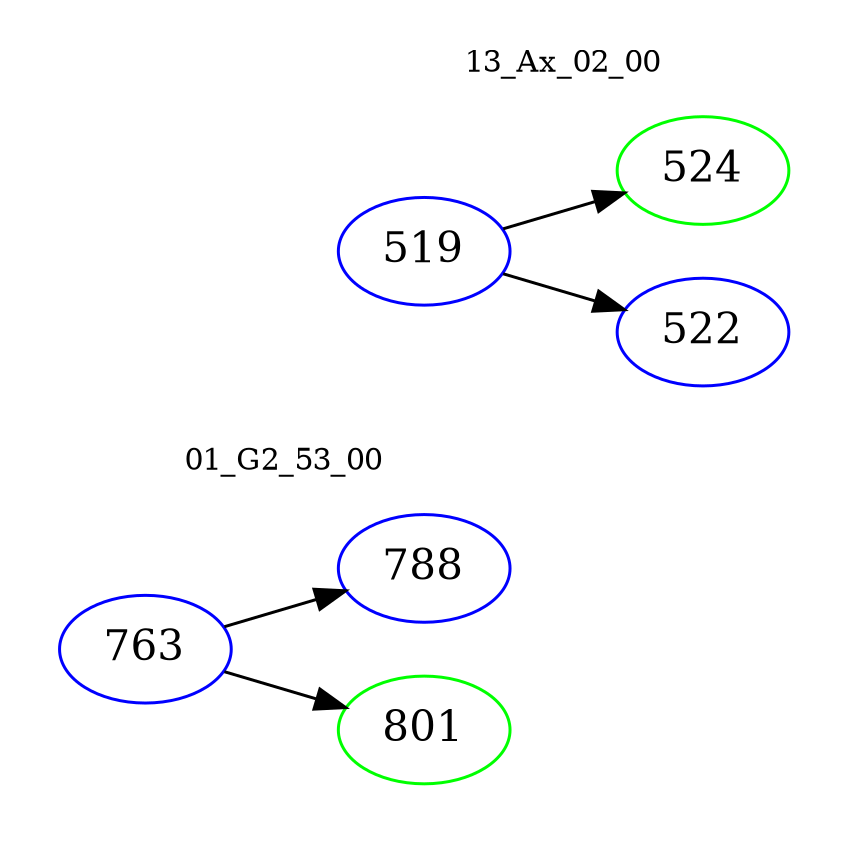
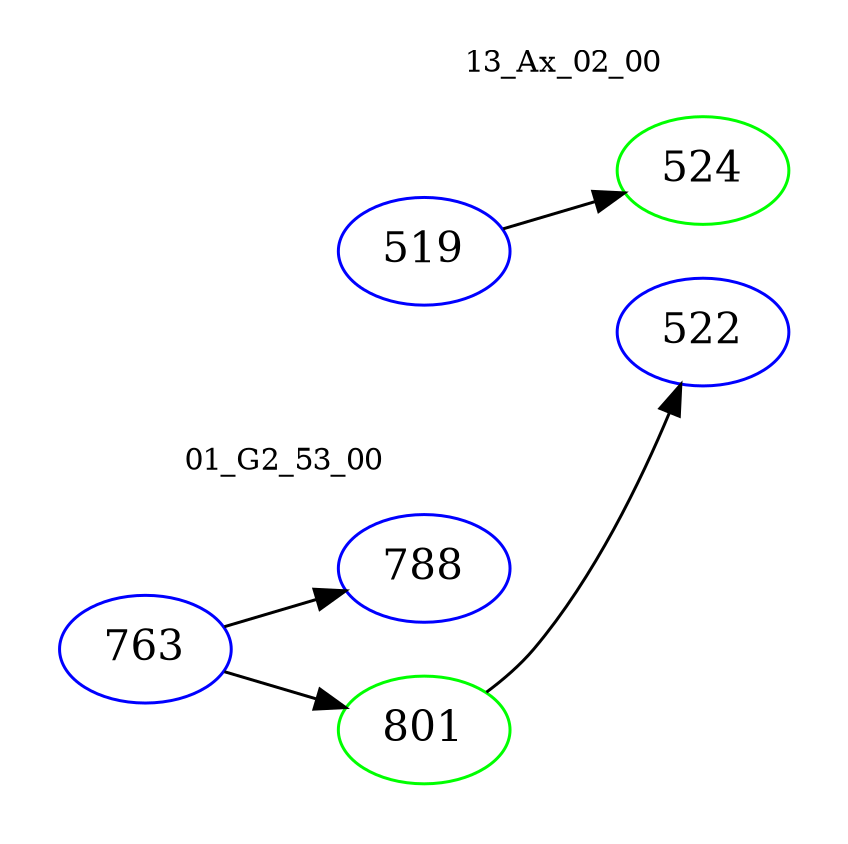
edge "519" -> "522": now "801" -> "522"
